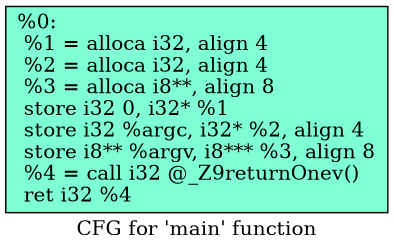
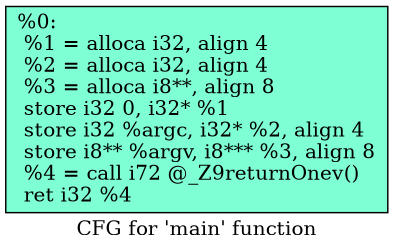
node "%0:": text "%4 = call i32 @_Z9returnOnev()" -> "%4 = call i72 @_Z9returnOnev()"
